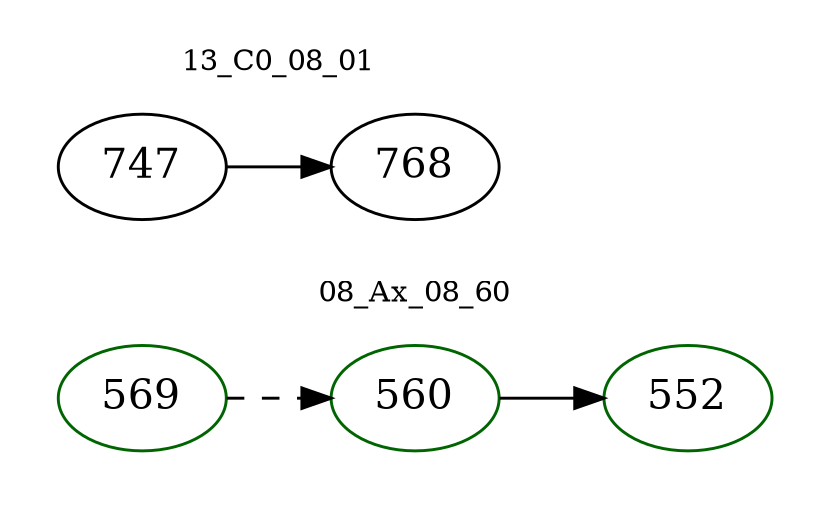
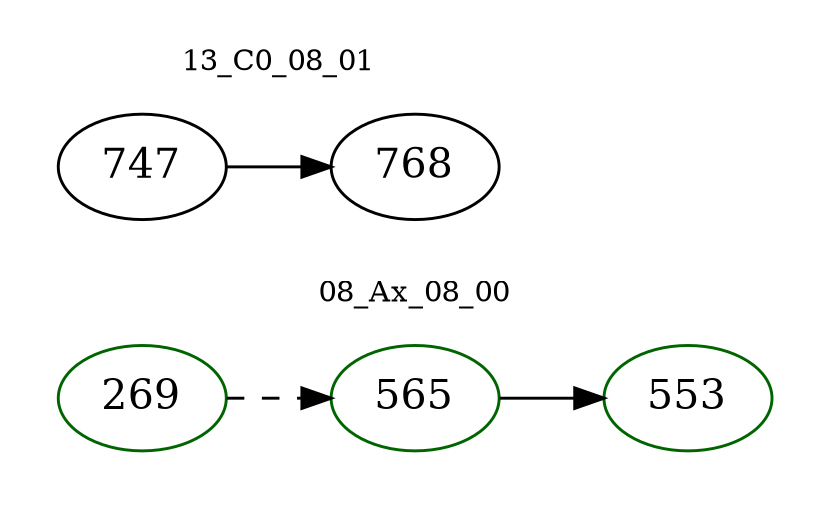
cluster "08_Ax_08_60": label "08_Ax_08_60" -> "08_Ax_08_00"
node "569": label "569" -> "269"
node "560": label "560" -> "565"
node "552": label "552" -> "553"
